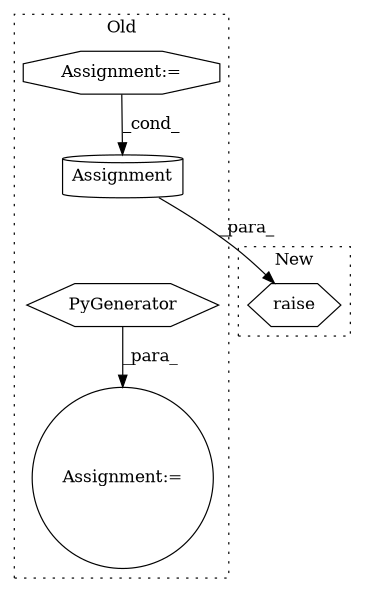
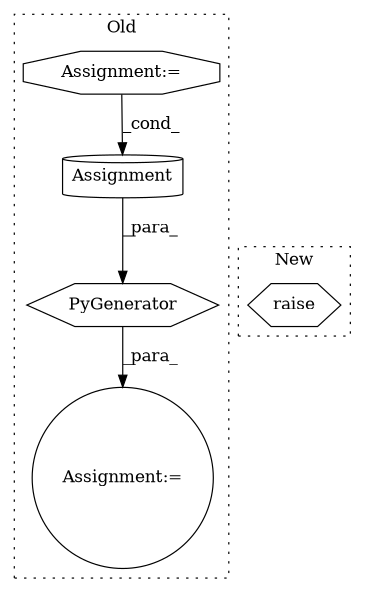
edge "Assignment" -> "raise": now "Assignment" -> "PyGenerator"
